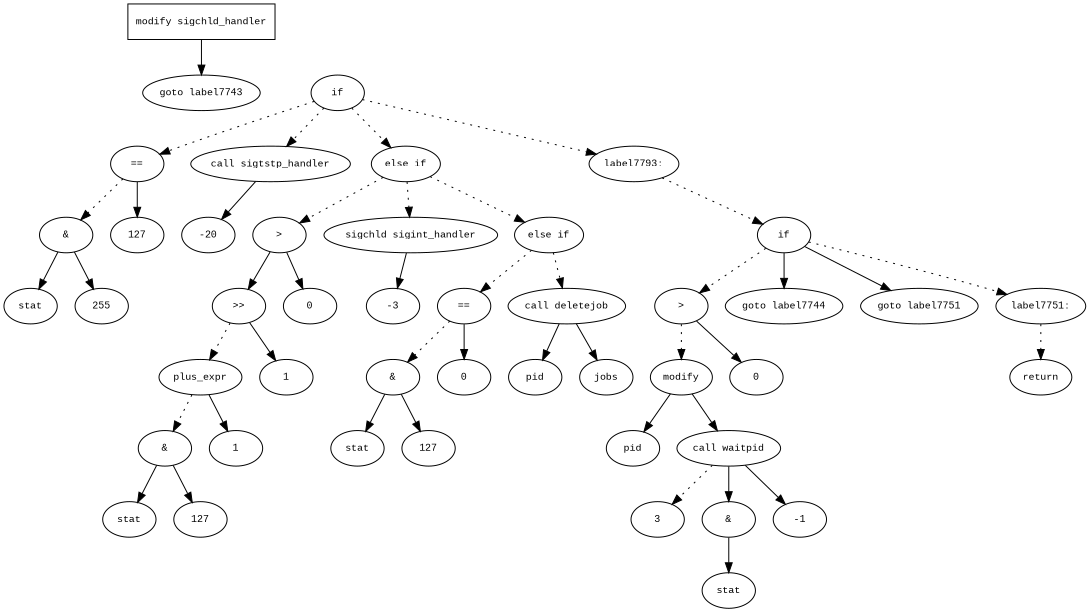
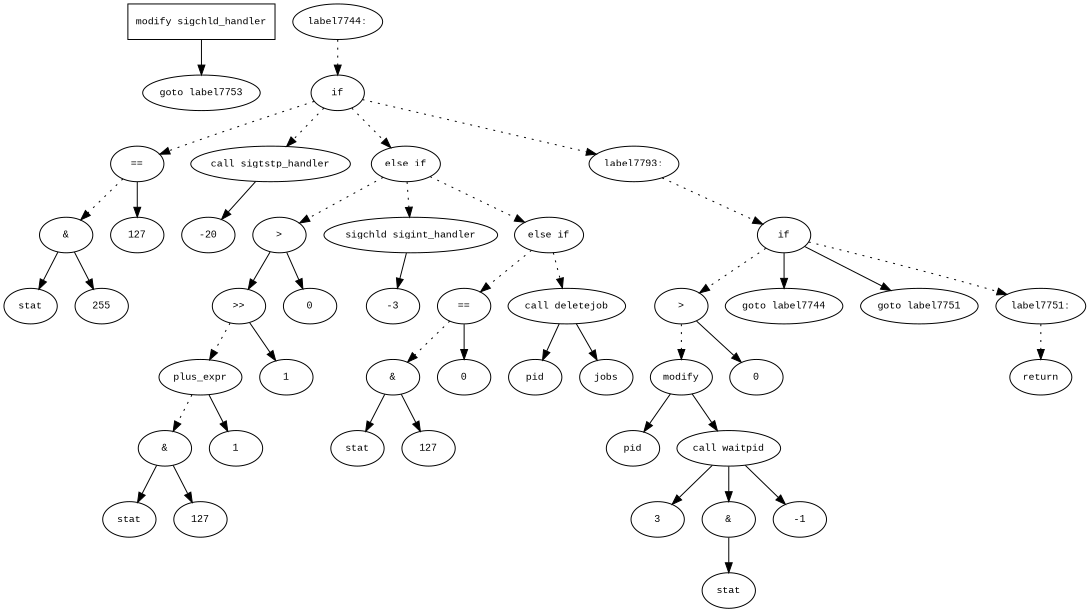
node "label7744:": added
node "goto label7743": label "goto label7743" -> "goto label7753"
edge "call waitpid" -> "3": style dotted -> solid
